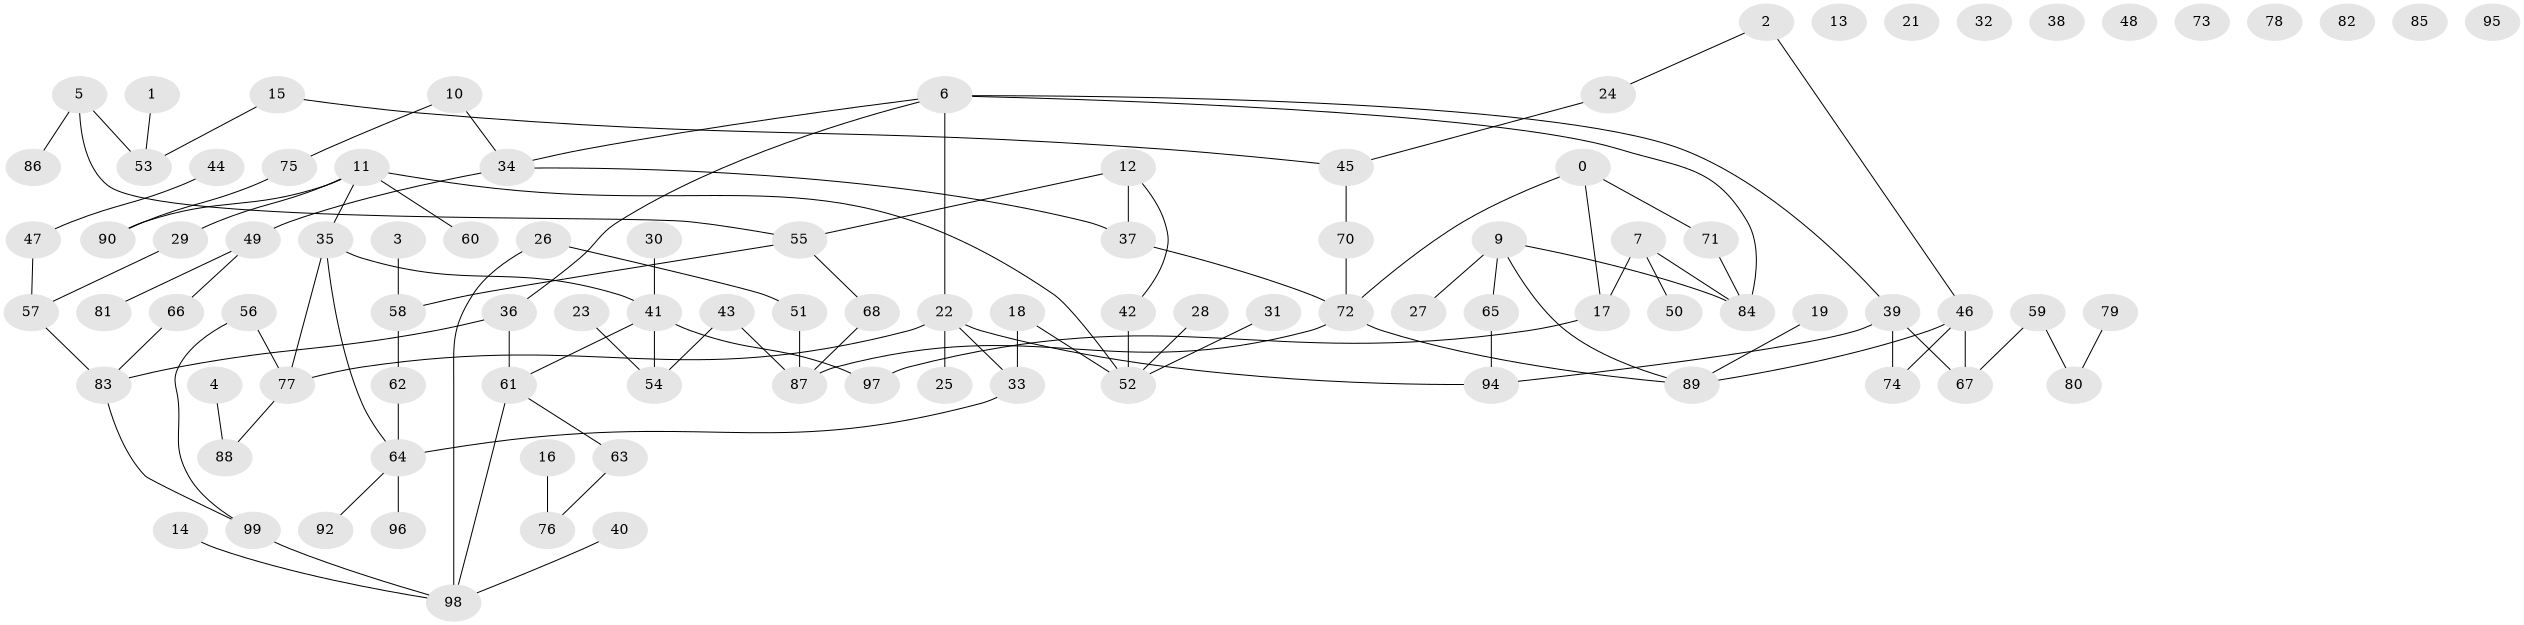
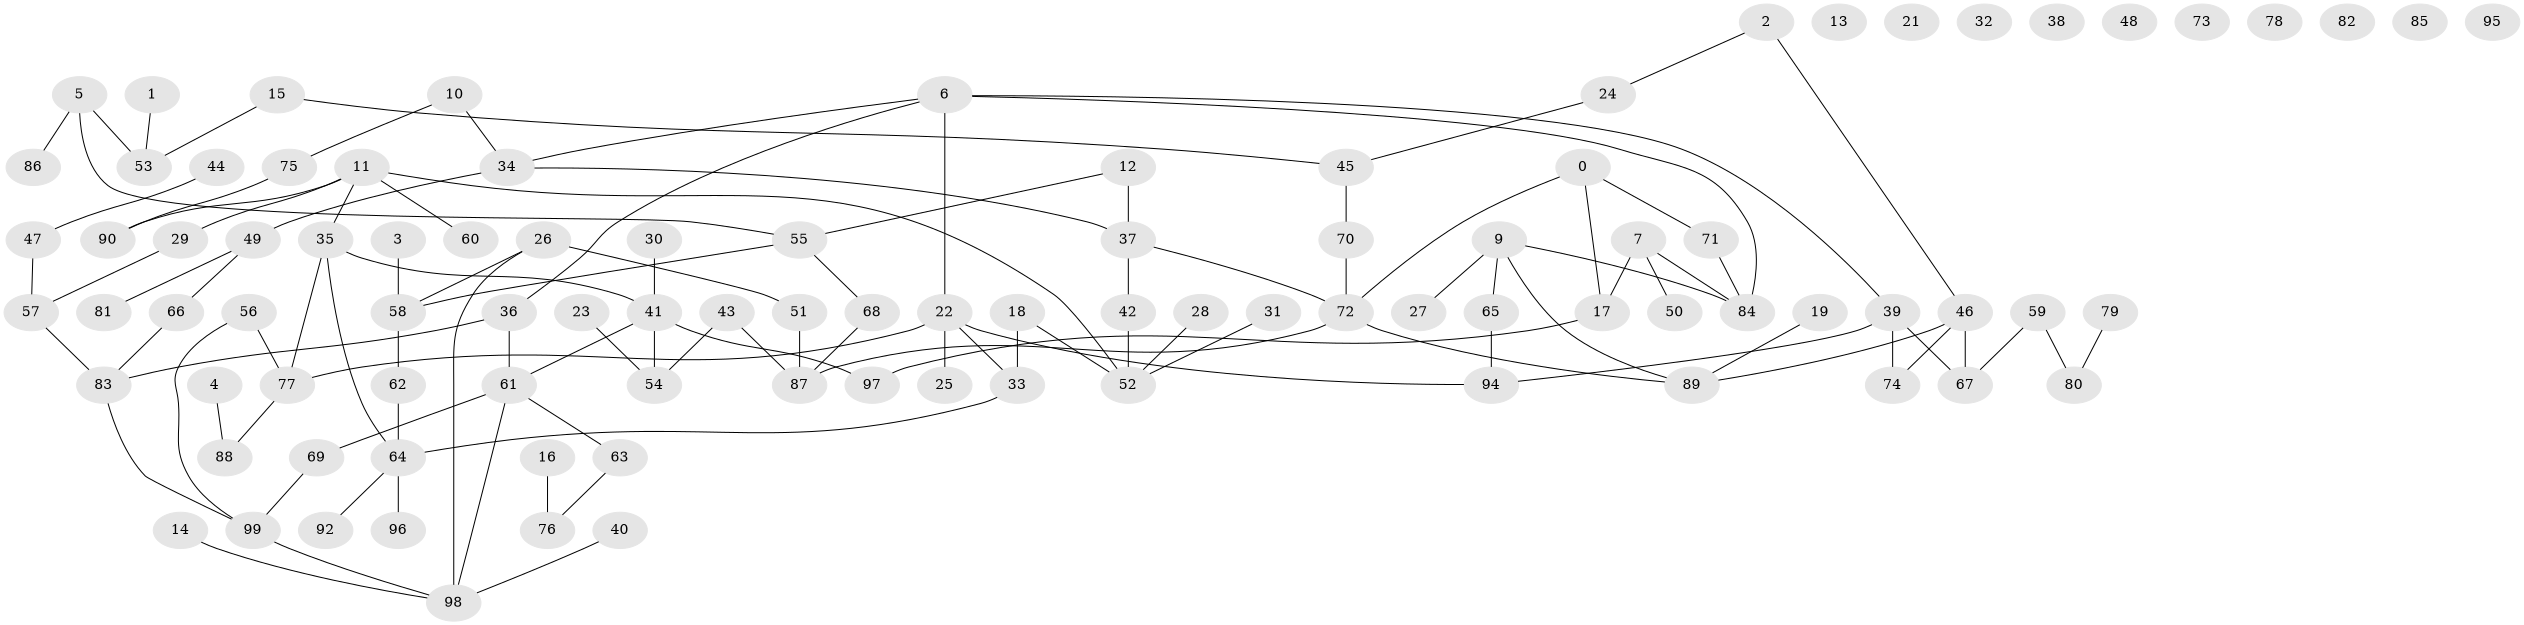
edge "12" -- "42": now "37" -- "42"
edge "26" -- "58": added
node "69": added
